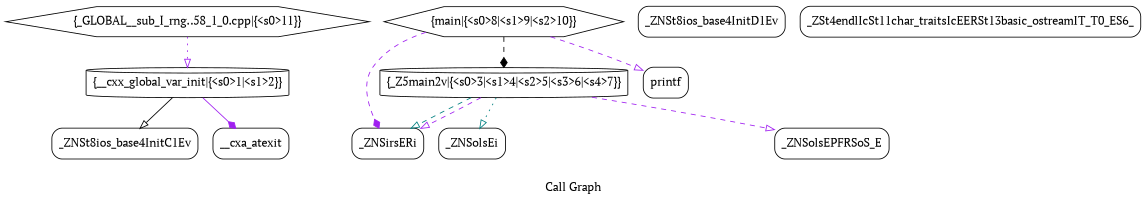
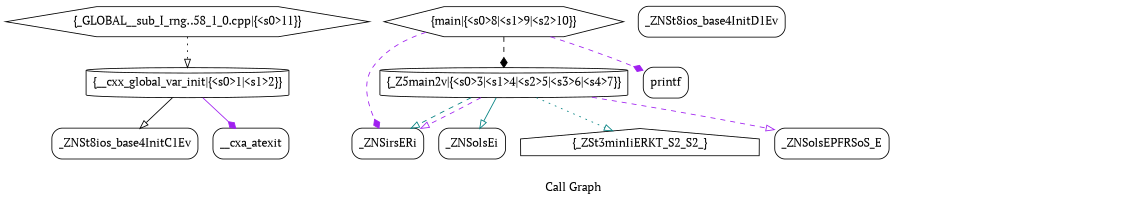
node "_ZSt4endlIcSt11char_traitsIcEERSt13basic_ostreamIT_T0_ES6_": removed
edge "{_GLOBAL__sub_I_rng..58_1_0.cpp|{<s0>11}}" -> "{__cxx_global_var_init|{<s0>1|<s1>2}}": color purple -> black
edge "{main|{<s0>8|<s1>9|<s2>10}}" -> "printf": arrowhead onormal -> diamond
edge "{_Z5main2v|{<s0>3|<s1>4|<s2>5|<s3>6|<s4>7}}" -> "_ZNSolsEi": style dotted -> solid
node "{_ZSt3minIiERKT_S2_S2_}": added
